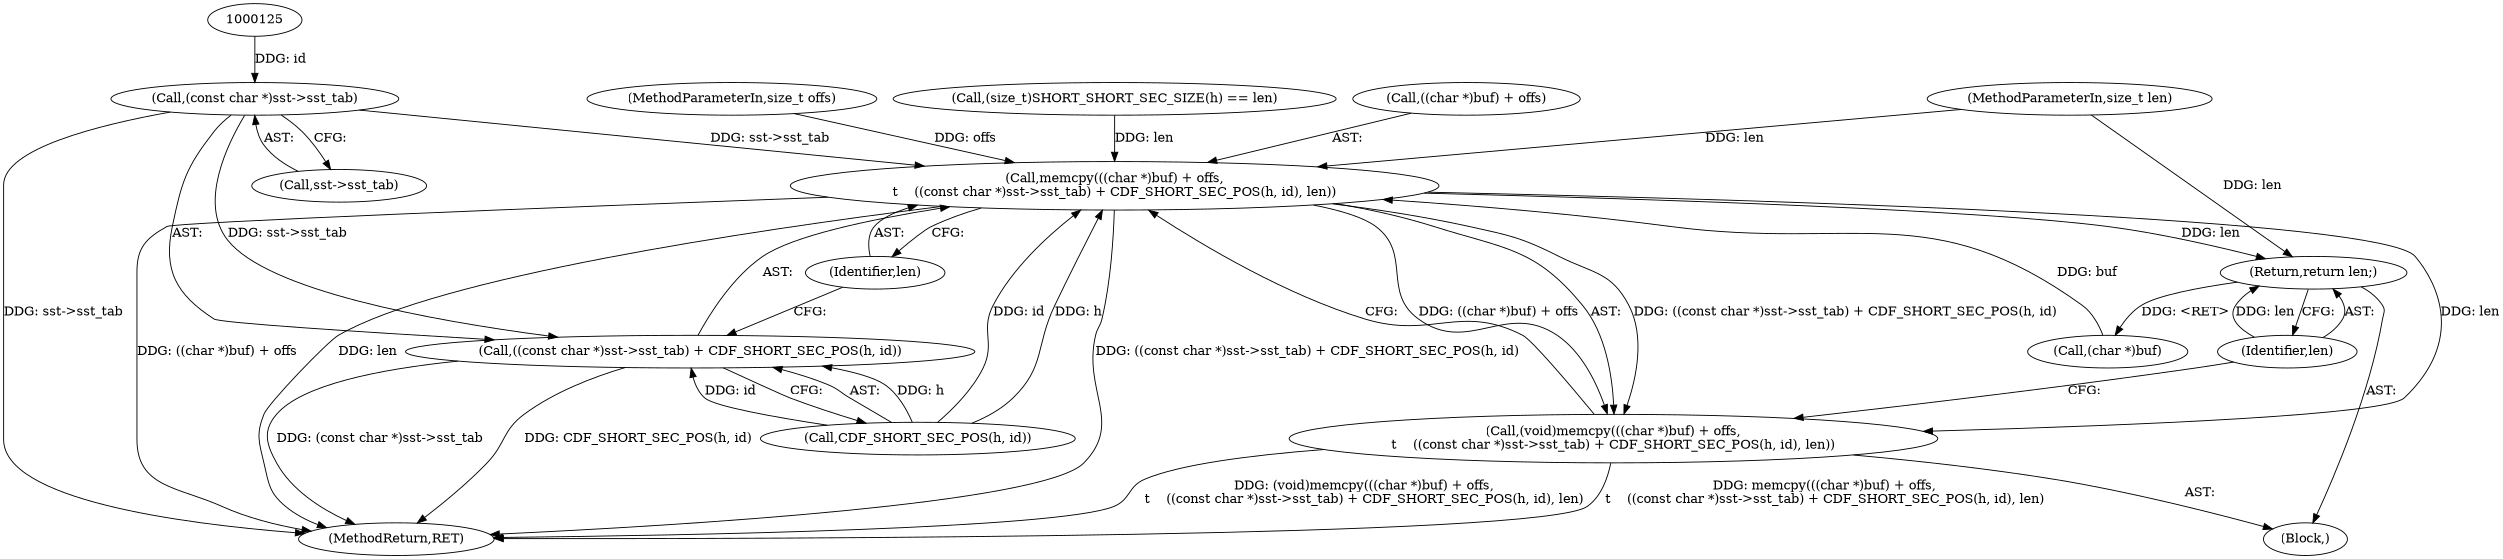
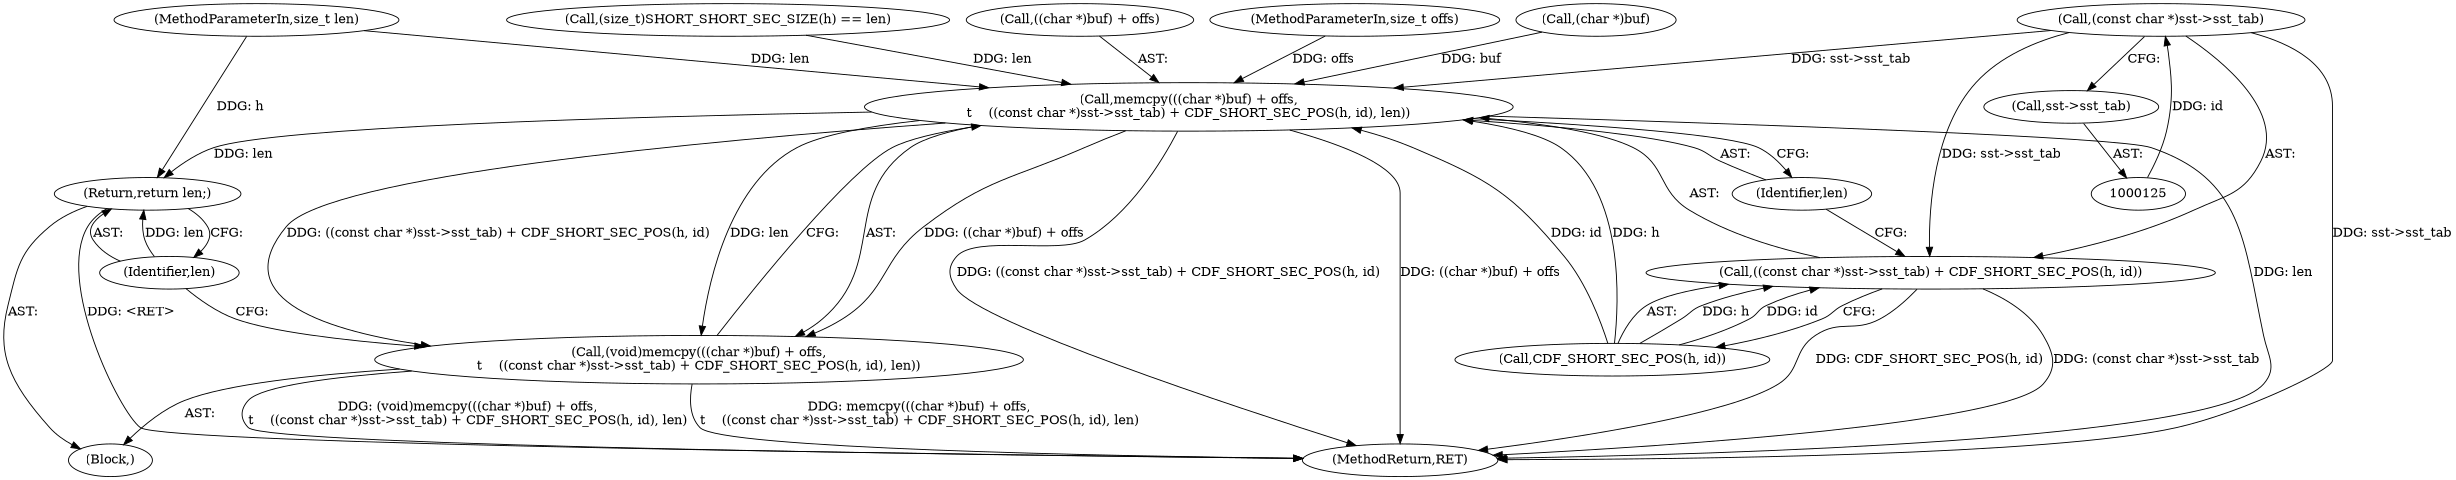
edge "(Call,sst->sst_tab)" -> "(Call,(const char *)sst->sst_tab)": now "(Call,sst->sst_tab)" -> "1000125"
edge "(MethodParameterIn,size_t len)" -> "(Return,return len;)": label "DDG: len" -> "DDG: h"
edge "(Return,return len;)" -> "(Call,(char *)buf)": now "(Return,return len;)" -> "(MethodReturn,RET)"
